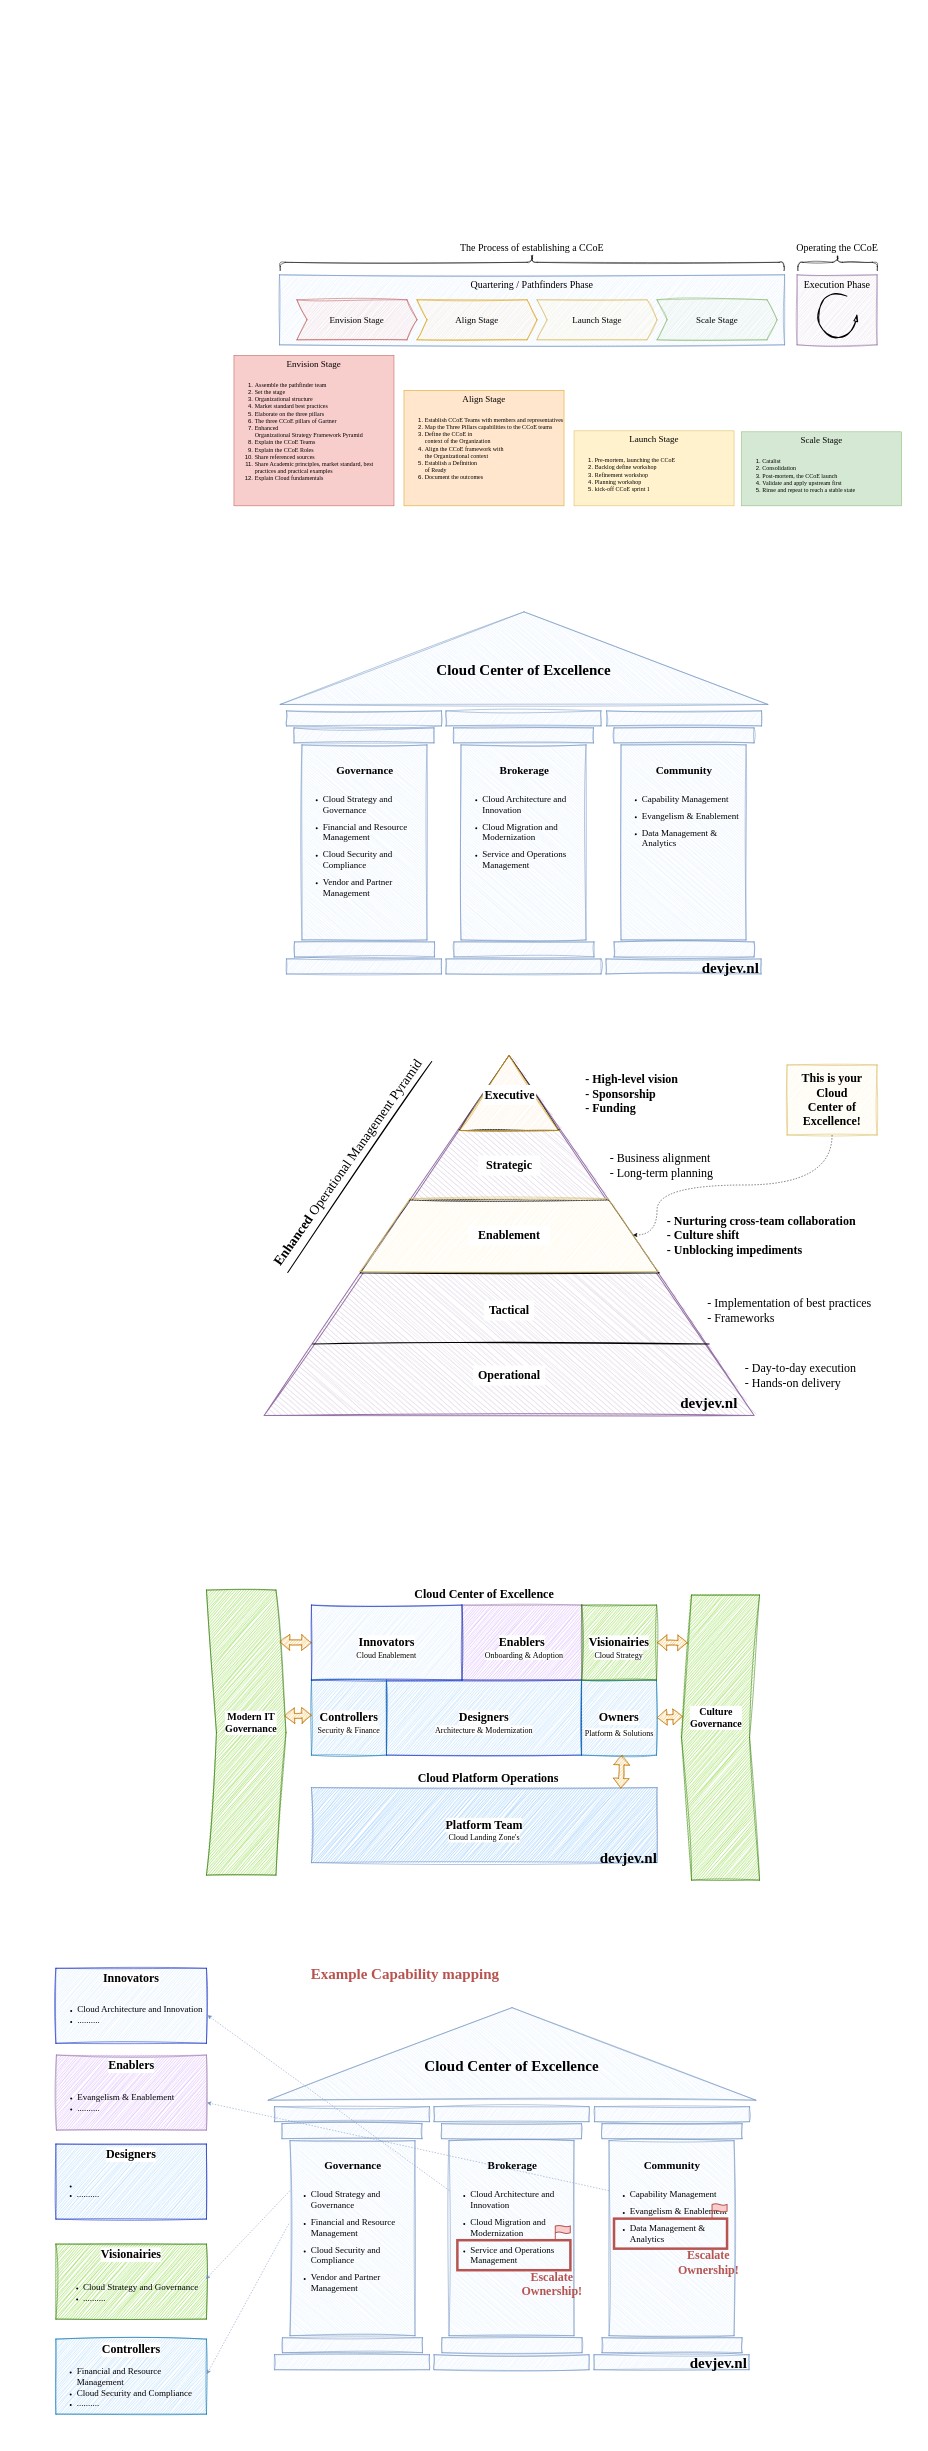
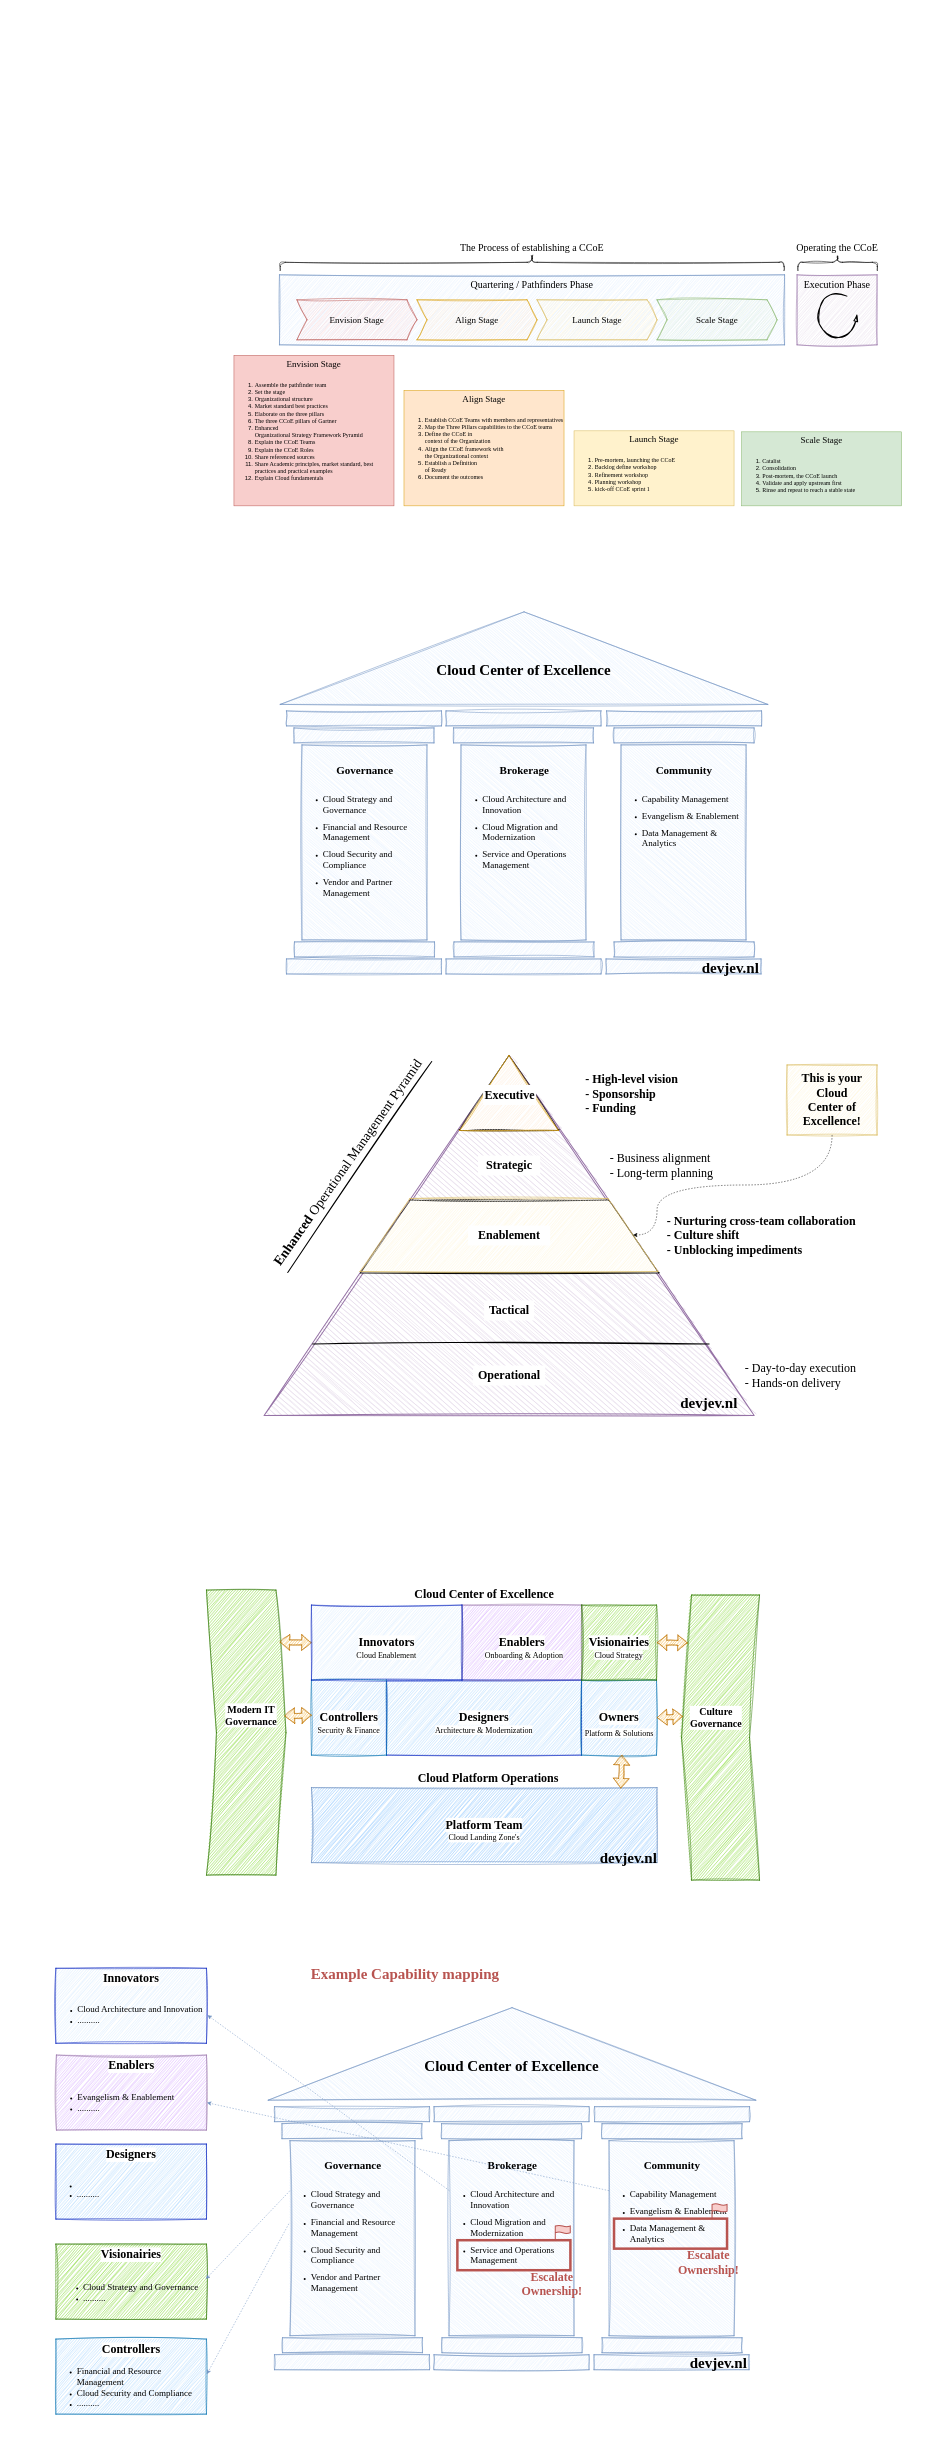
node "- Implementation of best practices - Frameworks": removed
node "Modern IT Governance": moved (251, 1722) -> (251, 1715)
